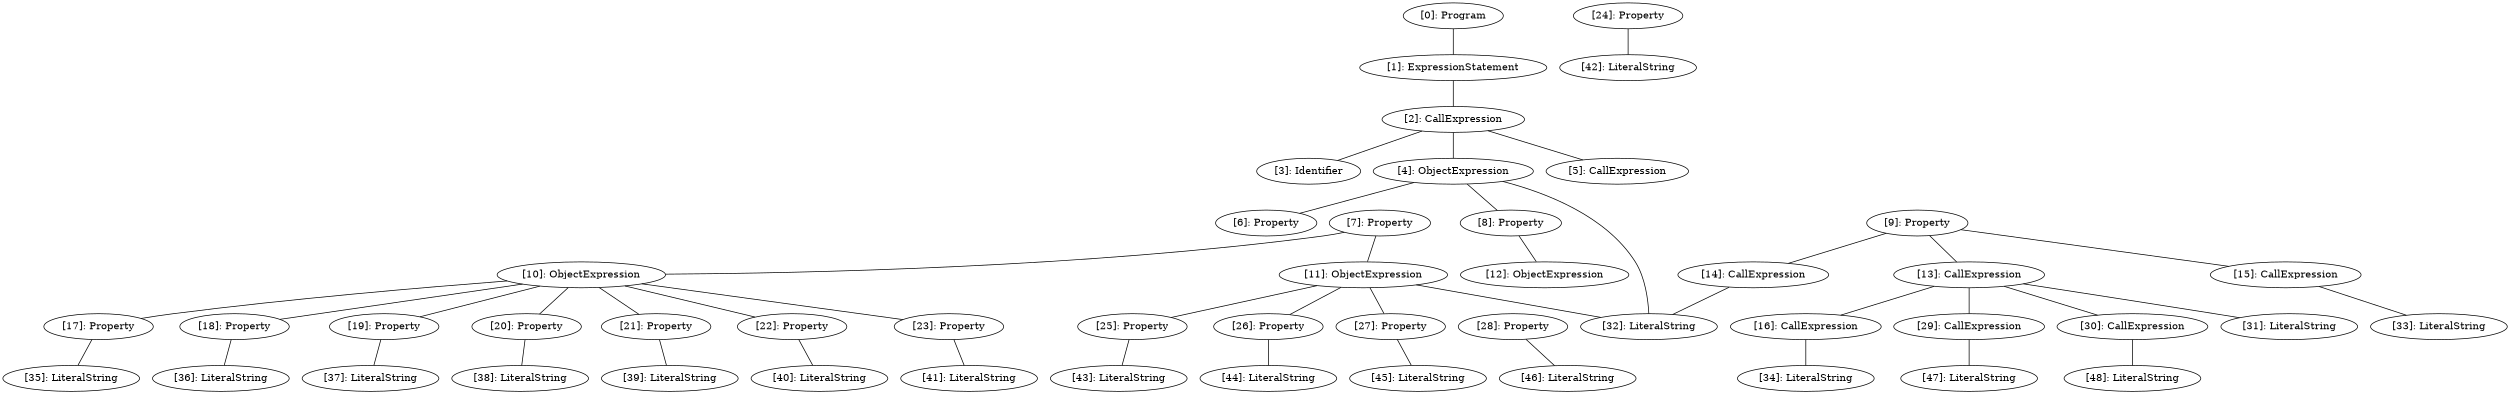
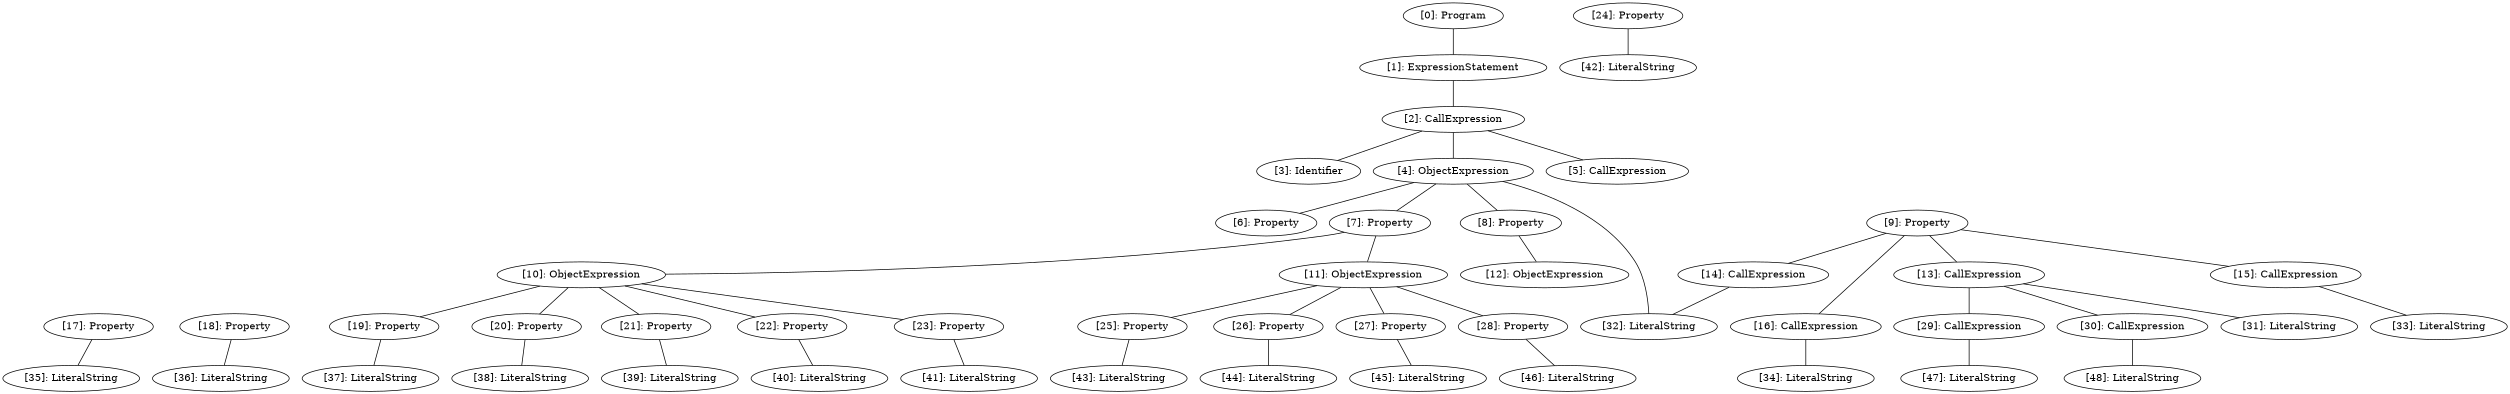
edge "[4]: ObjectExpression" -- "[7]: Property": added
edge "[10]: ObjectExpression" -- "[17]: Property": removed
edge "[11]: ObjectExpression" -- "[32]: LiteralString": now "[11]: ObjectExpression" -- "[28]: Property"
edge "[13]: CallExpression" -- "[16]: CallExpression": now "[9]: Property" -- "[16]: CallExpression"
edge "[10]: ObjectExpression" -- "[18]: Property": removed
